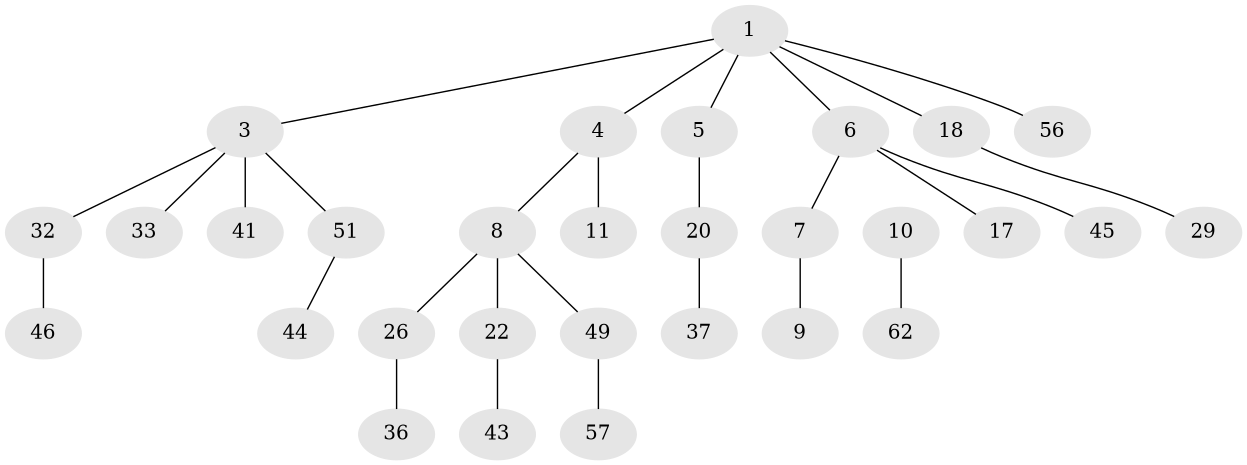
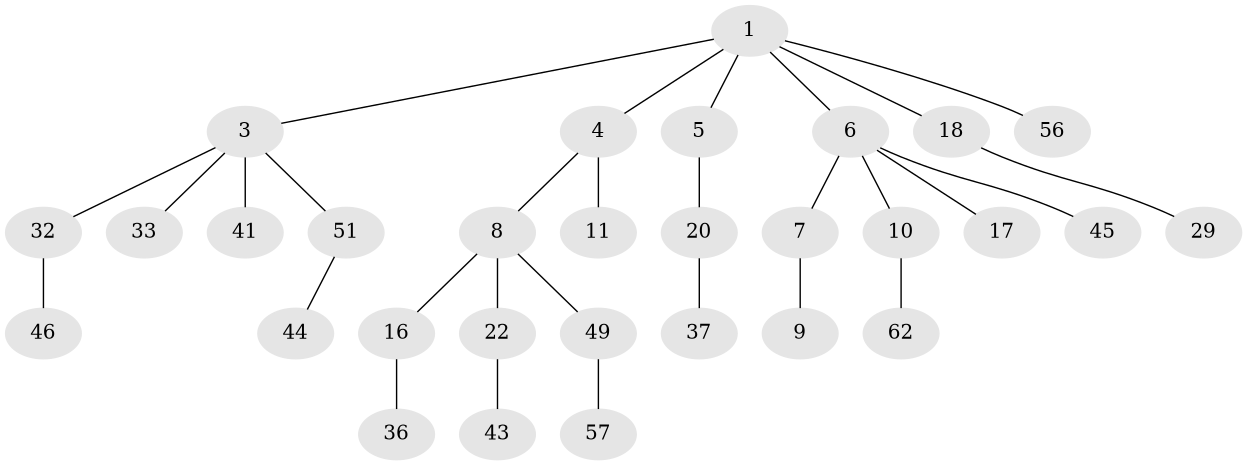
edge "6" -- "10": added
node "26": label "26" -> "16"
